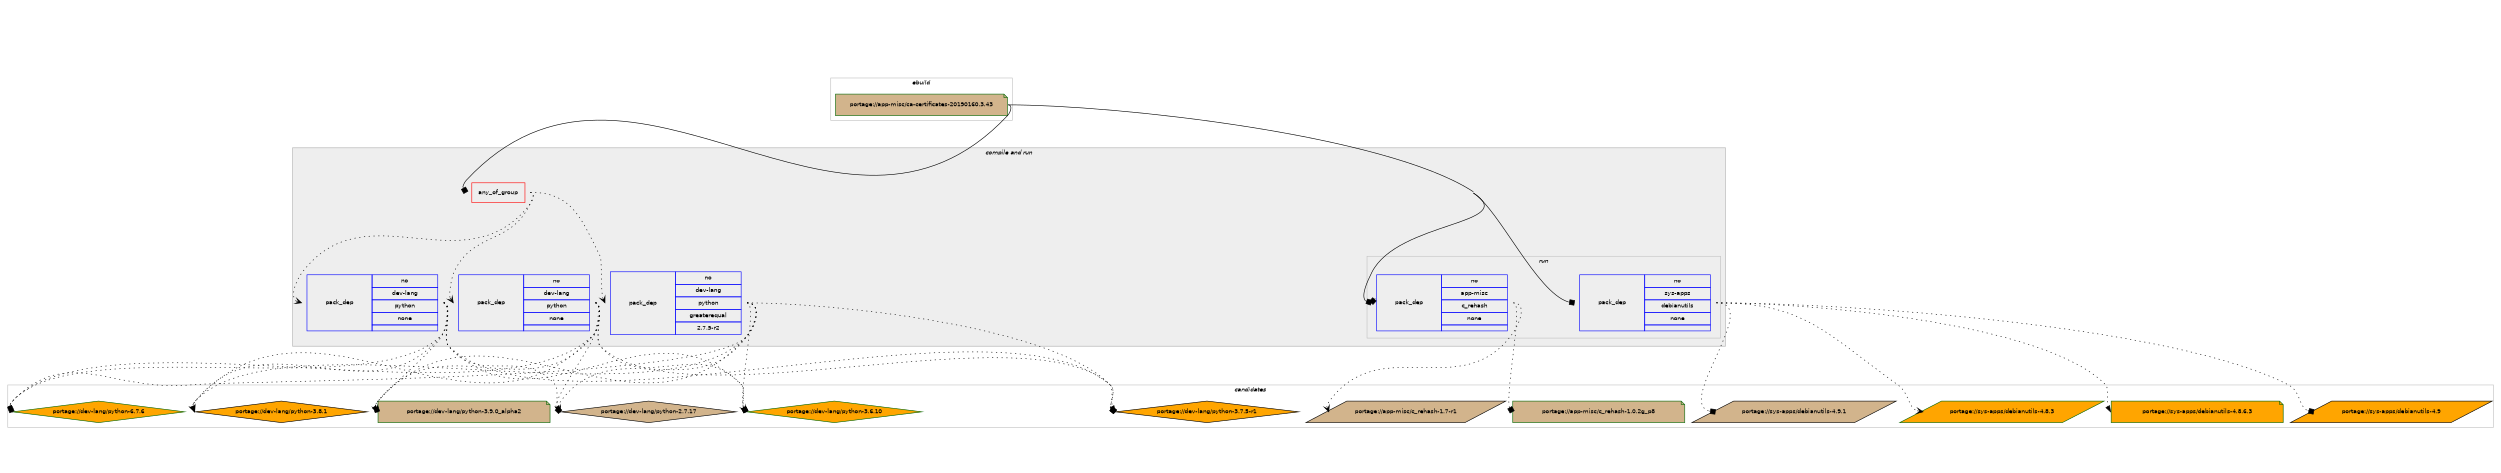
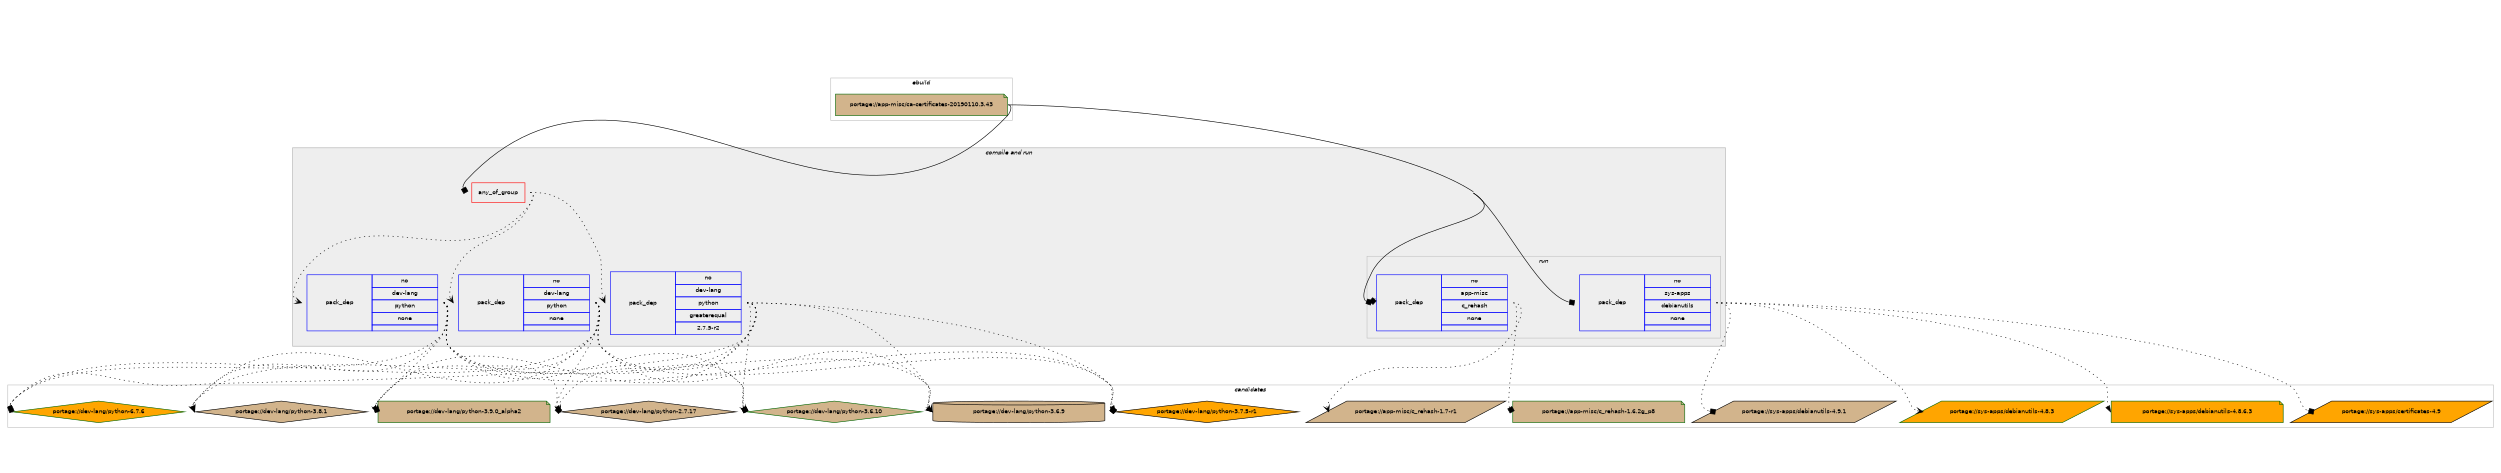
node "portage://app-misc/ca-certificates-20190160.3.43": label "portage://app-misc/ca-certificates-20190160.3.43" -> "portage://app-misc/ca-certificates-20190110.3.43"
node "portage://dev-lang/python-3.8.1": fillcolor orange -> tan
node "portage://dev-lang/python-3.6.10": fillcolor orange -> tan
node "portage://dev-lang/python-3.6.9": added
node "portage://app-misc/c_rehash-1.0.2g_p8": label "portage://app-misc/c_rehash-1.0.2g_p8" -> "portage://app-misc/c_rehash-1.6.2g_p8"
node "portage://sys-apps/debianutils-4.9": label "portage://sys-apps/debianutils-4.9" -> "portage://sys-apps/certificates-4.9"
